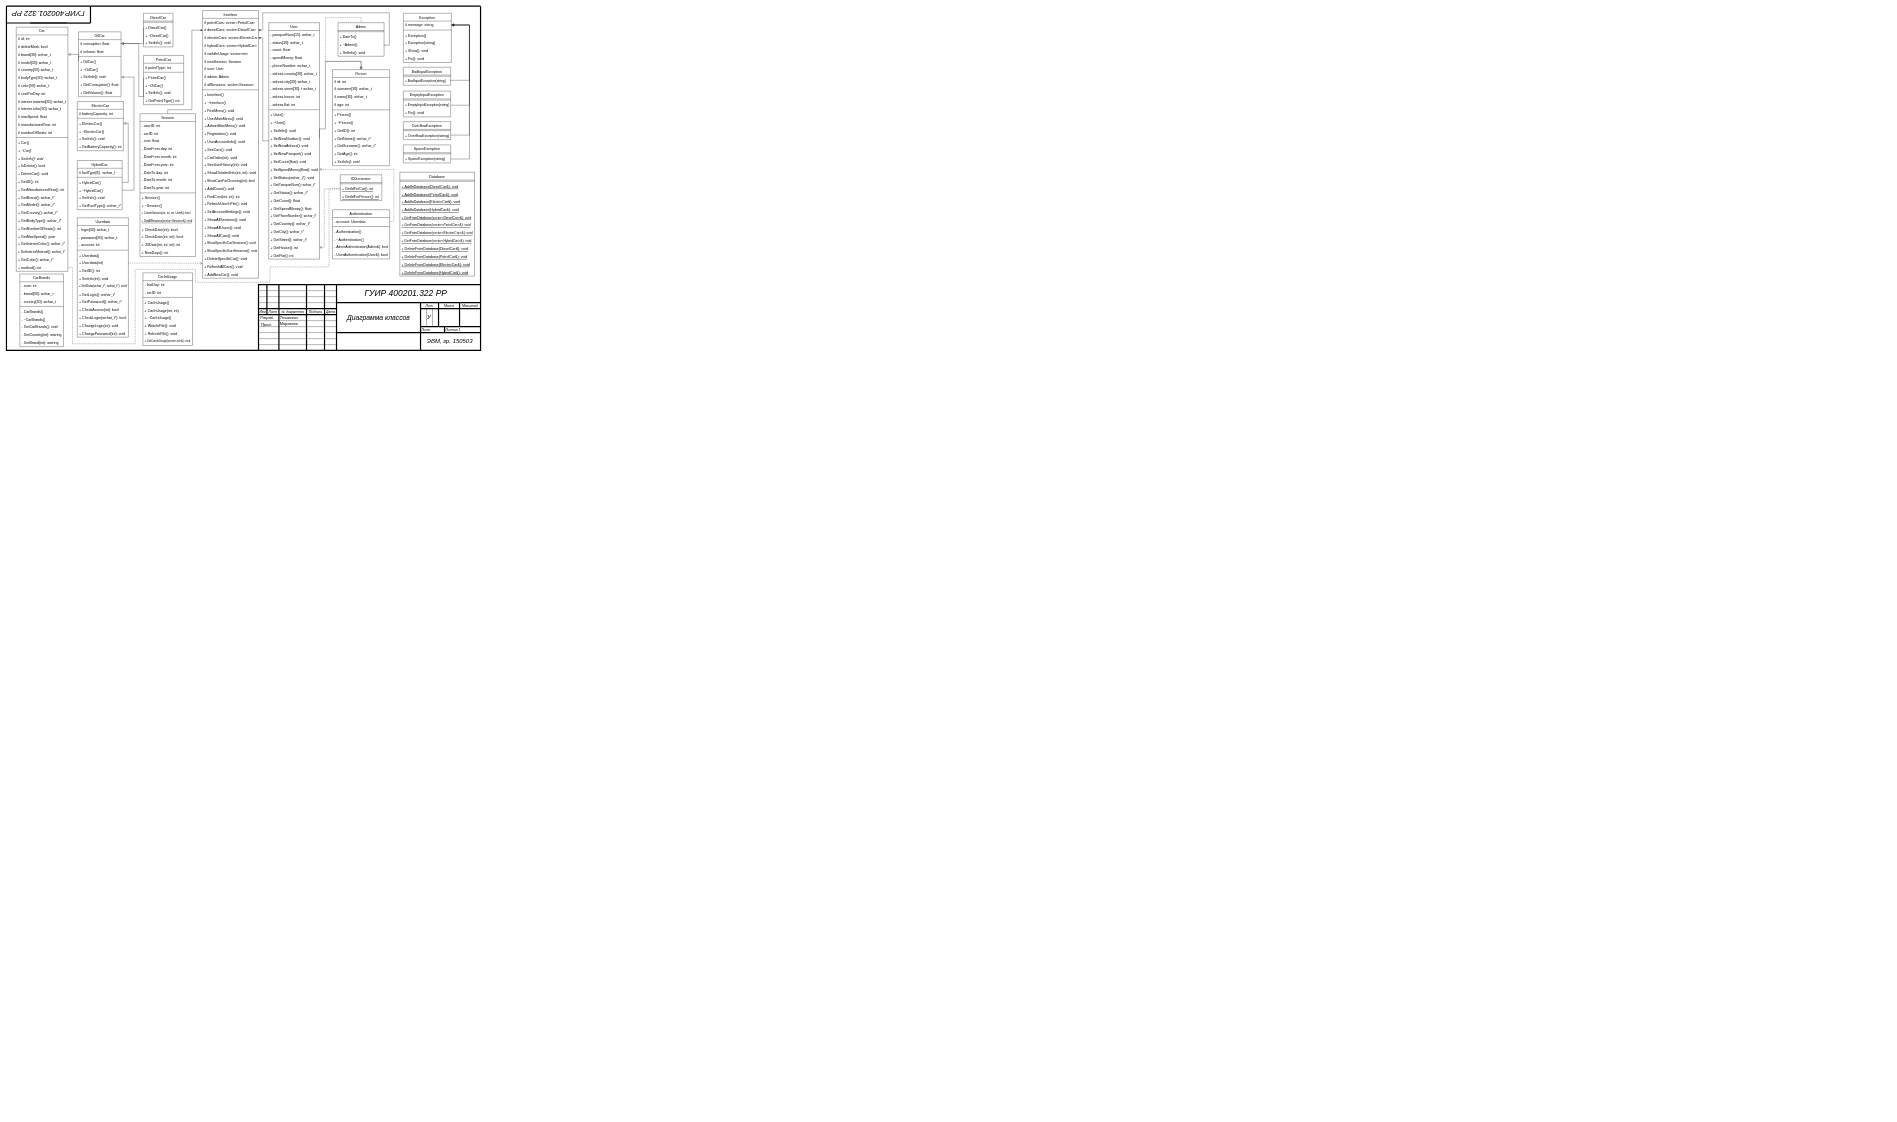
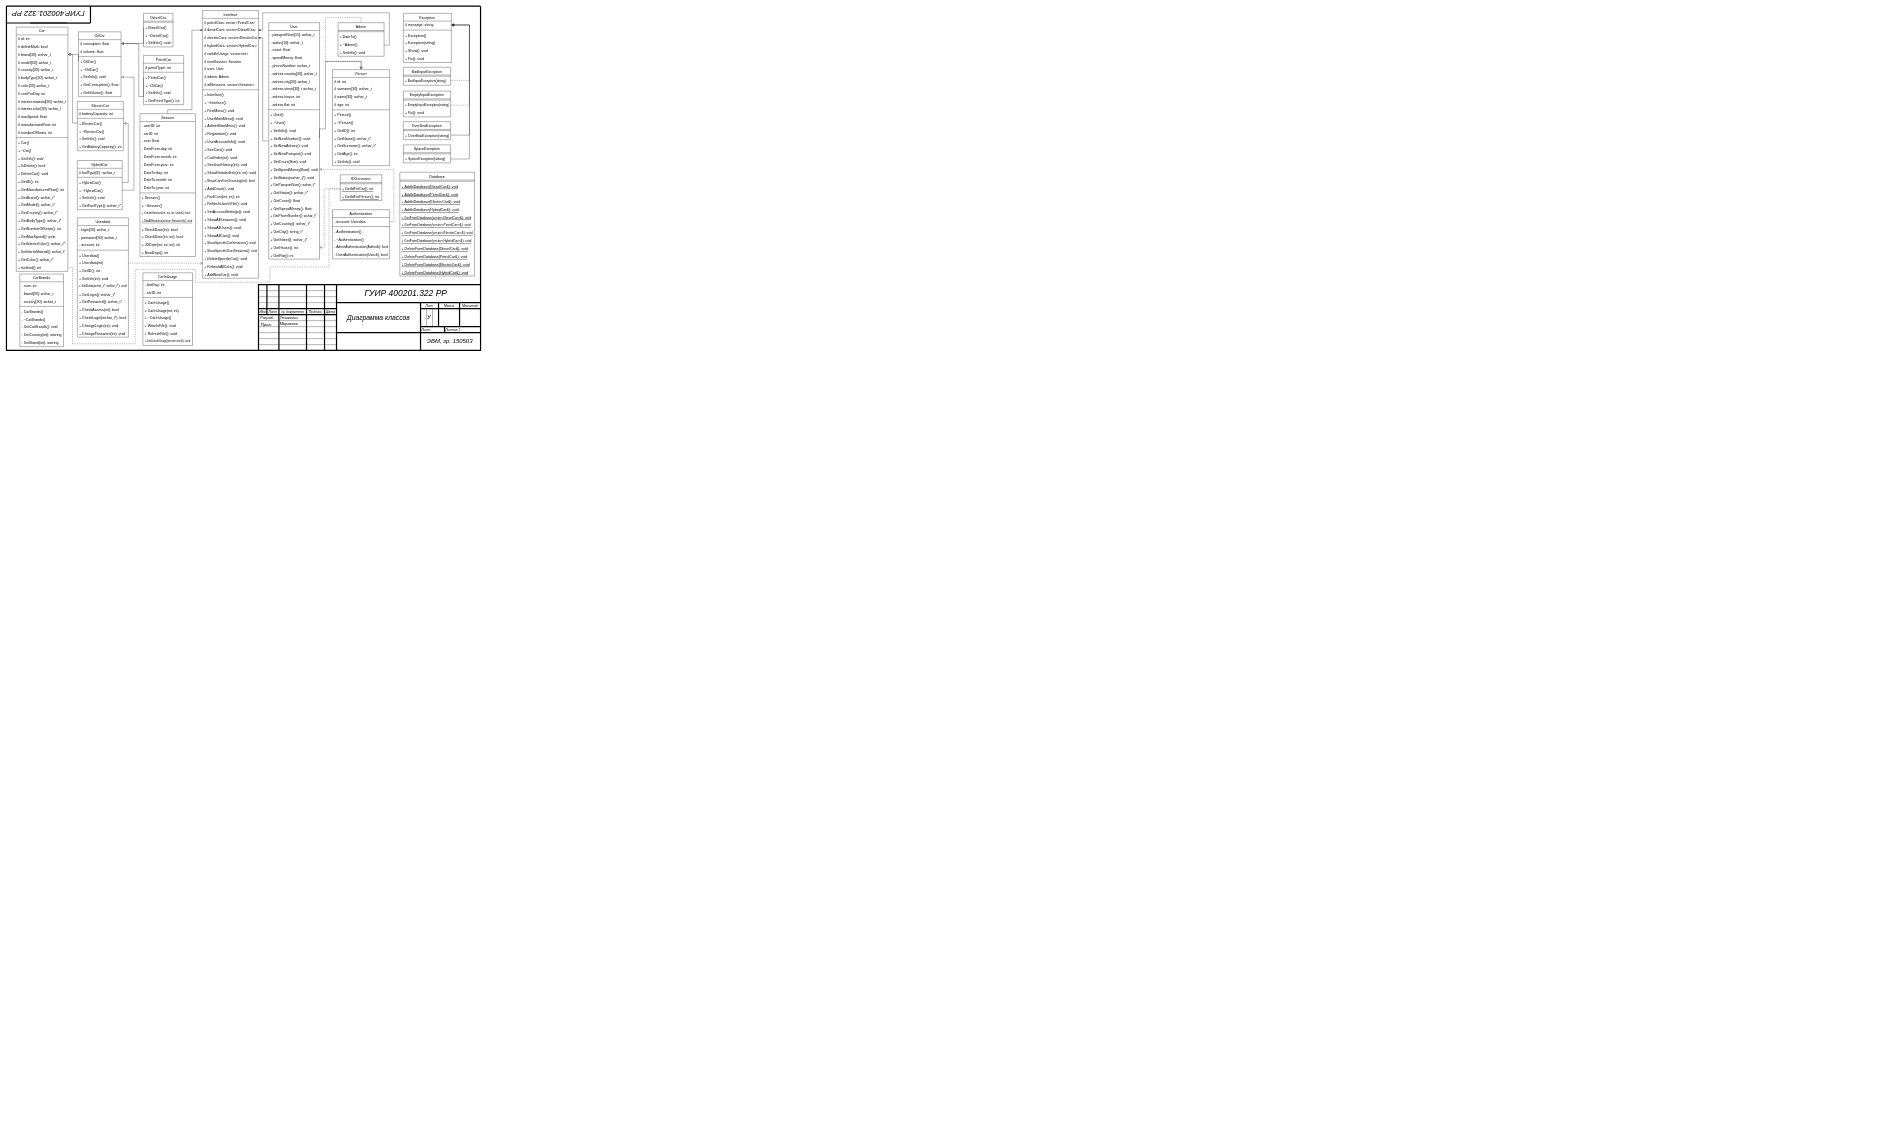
edge "BadInputException" -> "# message: string": style solid -> dashed
edge "+ ElectricCar()" -> "# brand[30]: wchar_t": added
edge "+ EmptyInputException(string)" -> "# message: string": style solid -> dashed
node "+ GetCity(): wchar_t*": label "+ GetCity(): wchar_t*" -> "+ GetCity(): string_t*"
